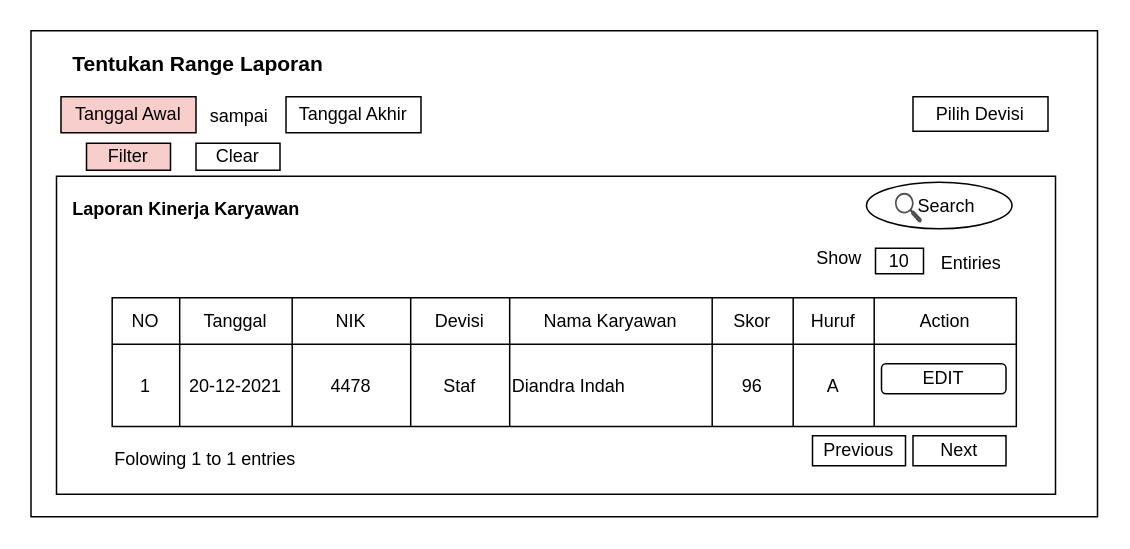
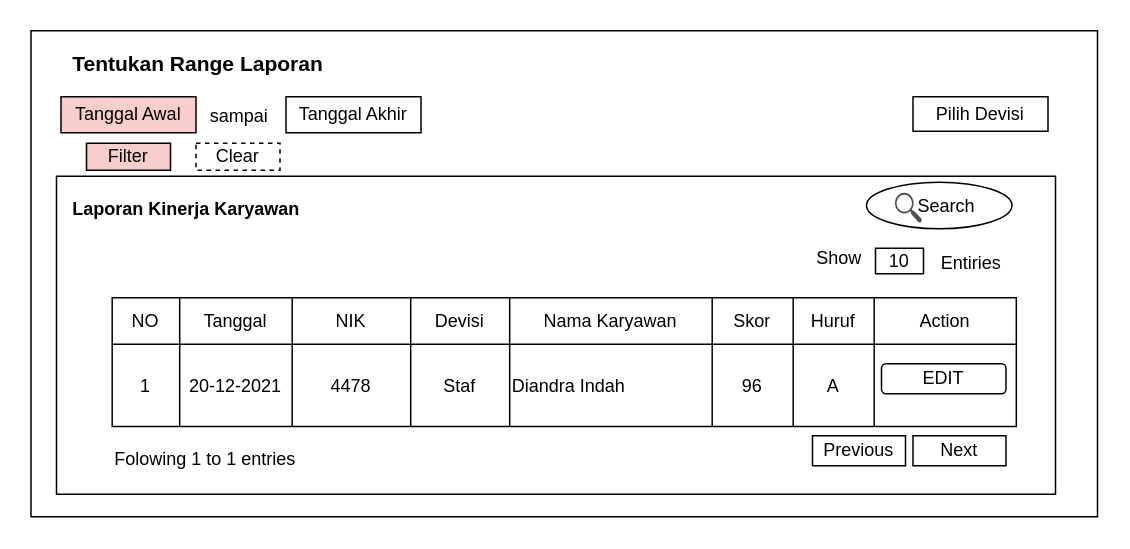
node "Clear": style solid -> dashed
